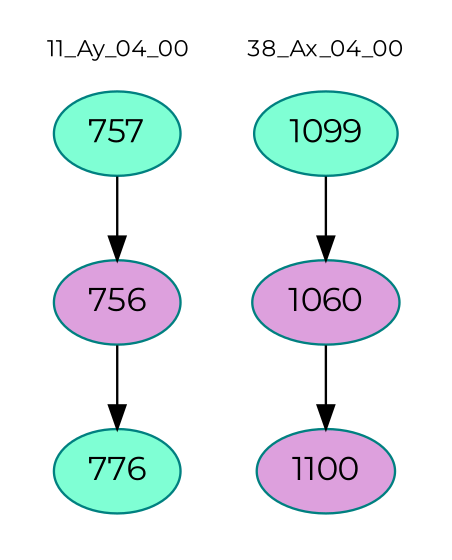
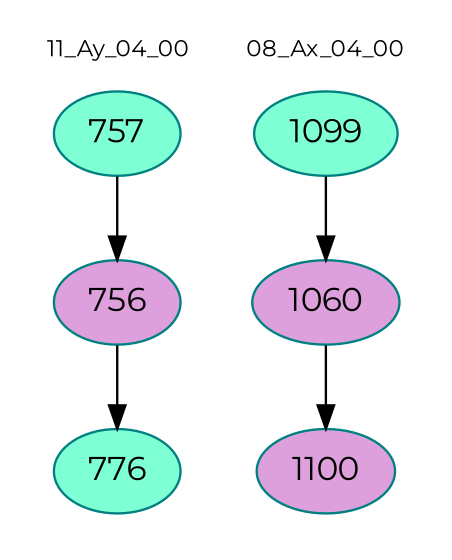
cluster "38_Ax_04_00": label "38_Ax_04_00" -> "08_Ax_04_00"
